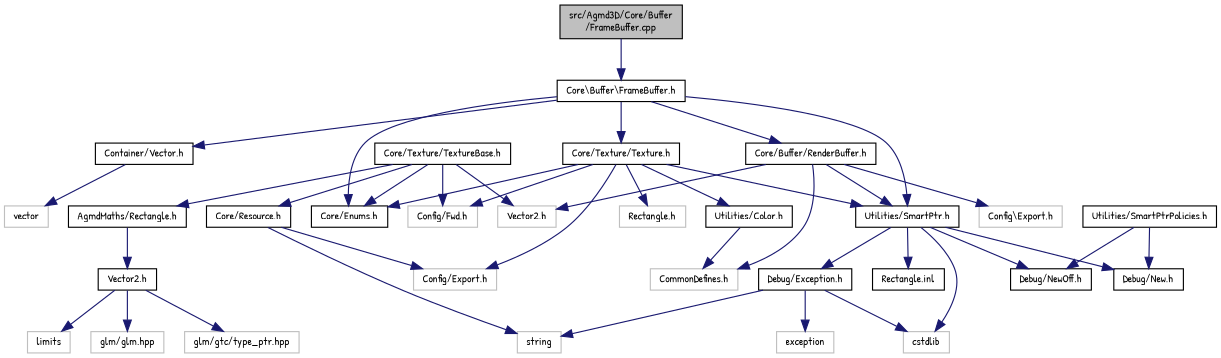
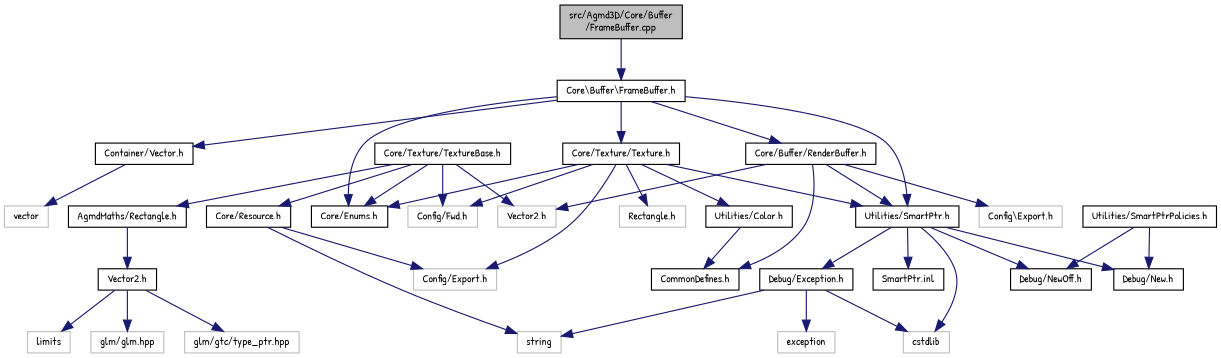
node "CommonDefines.h": color grey75 -> black
node "Rectangle.inl": label "Rectangle.inl" -> "SmartPtr.inl"
